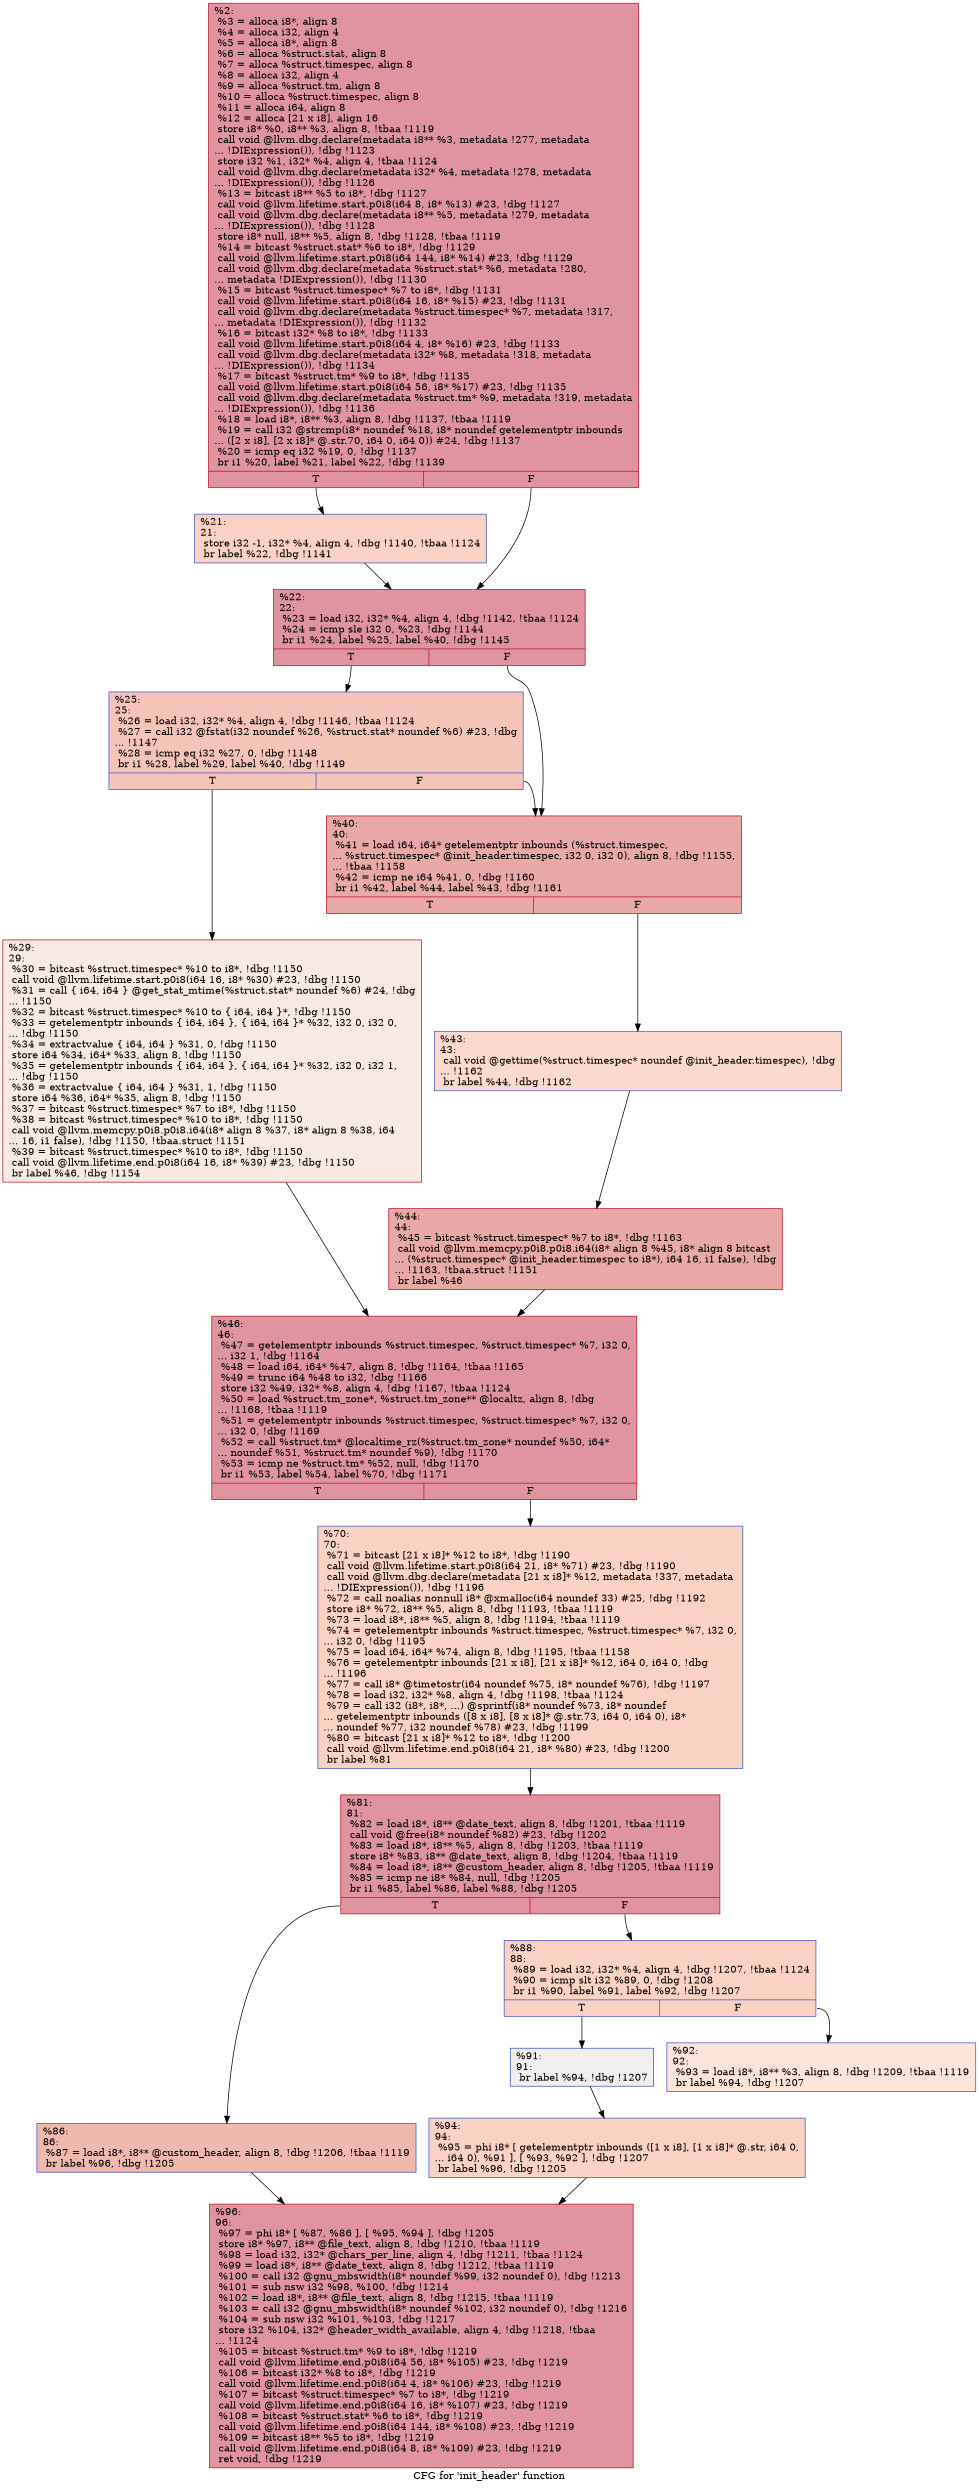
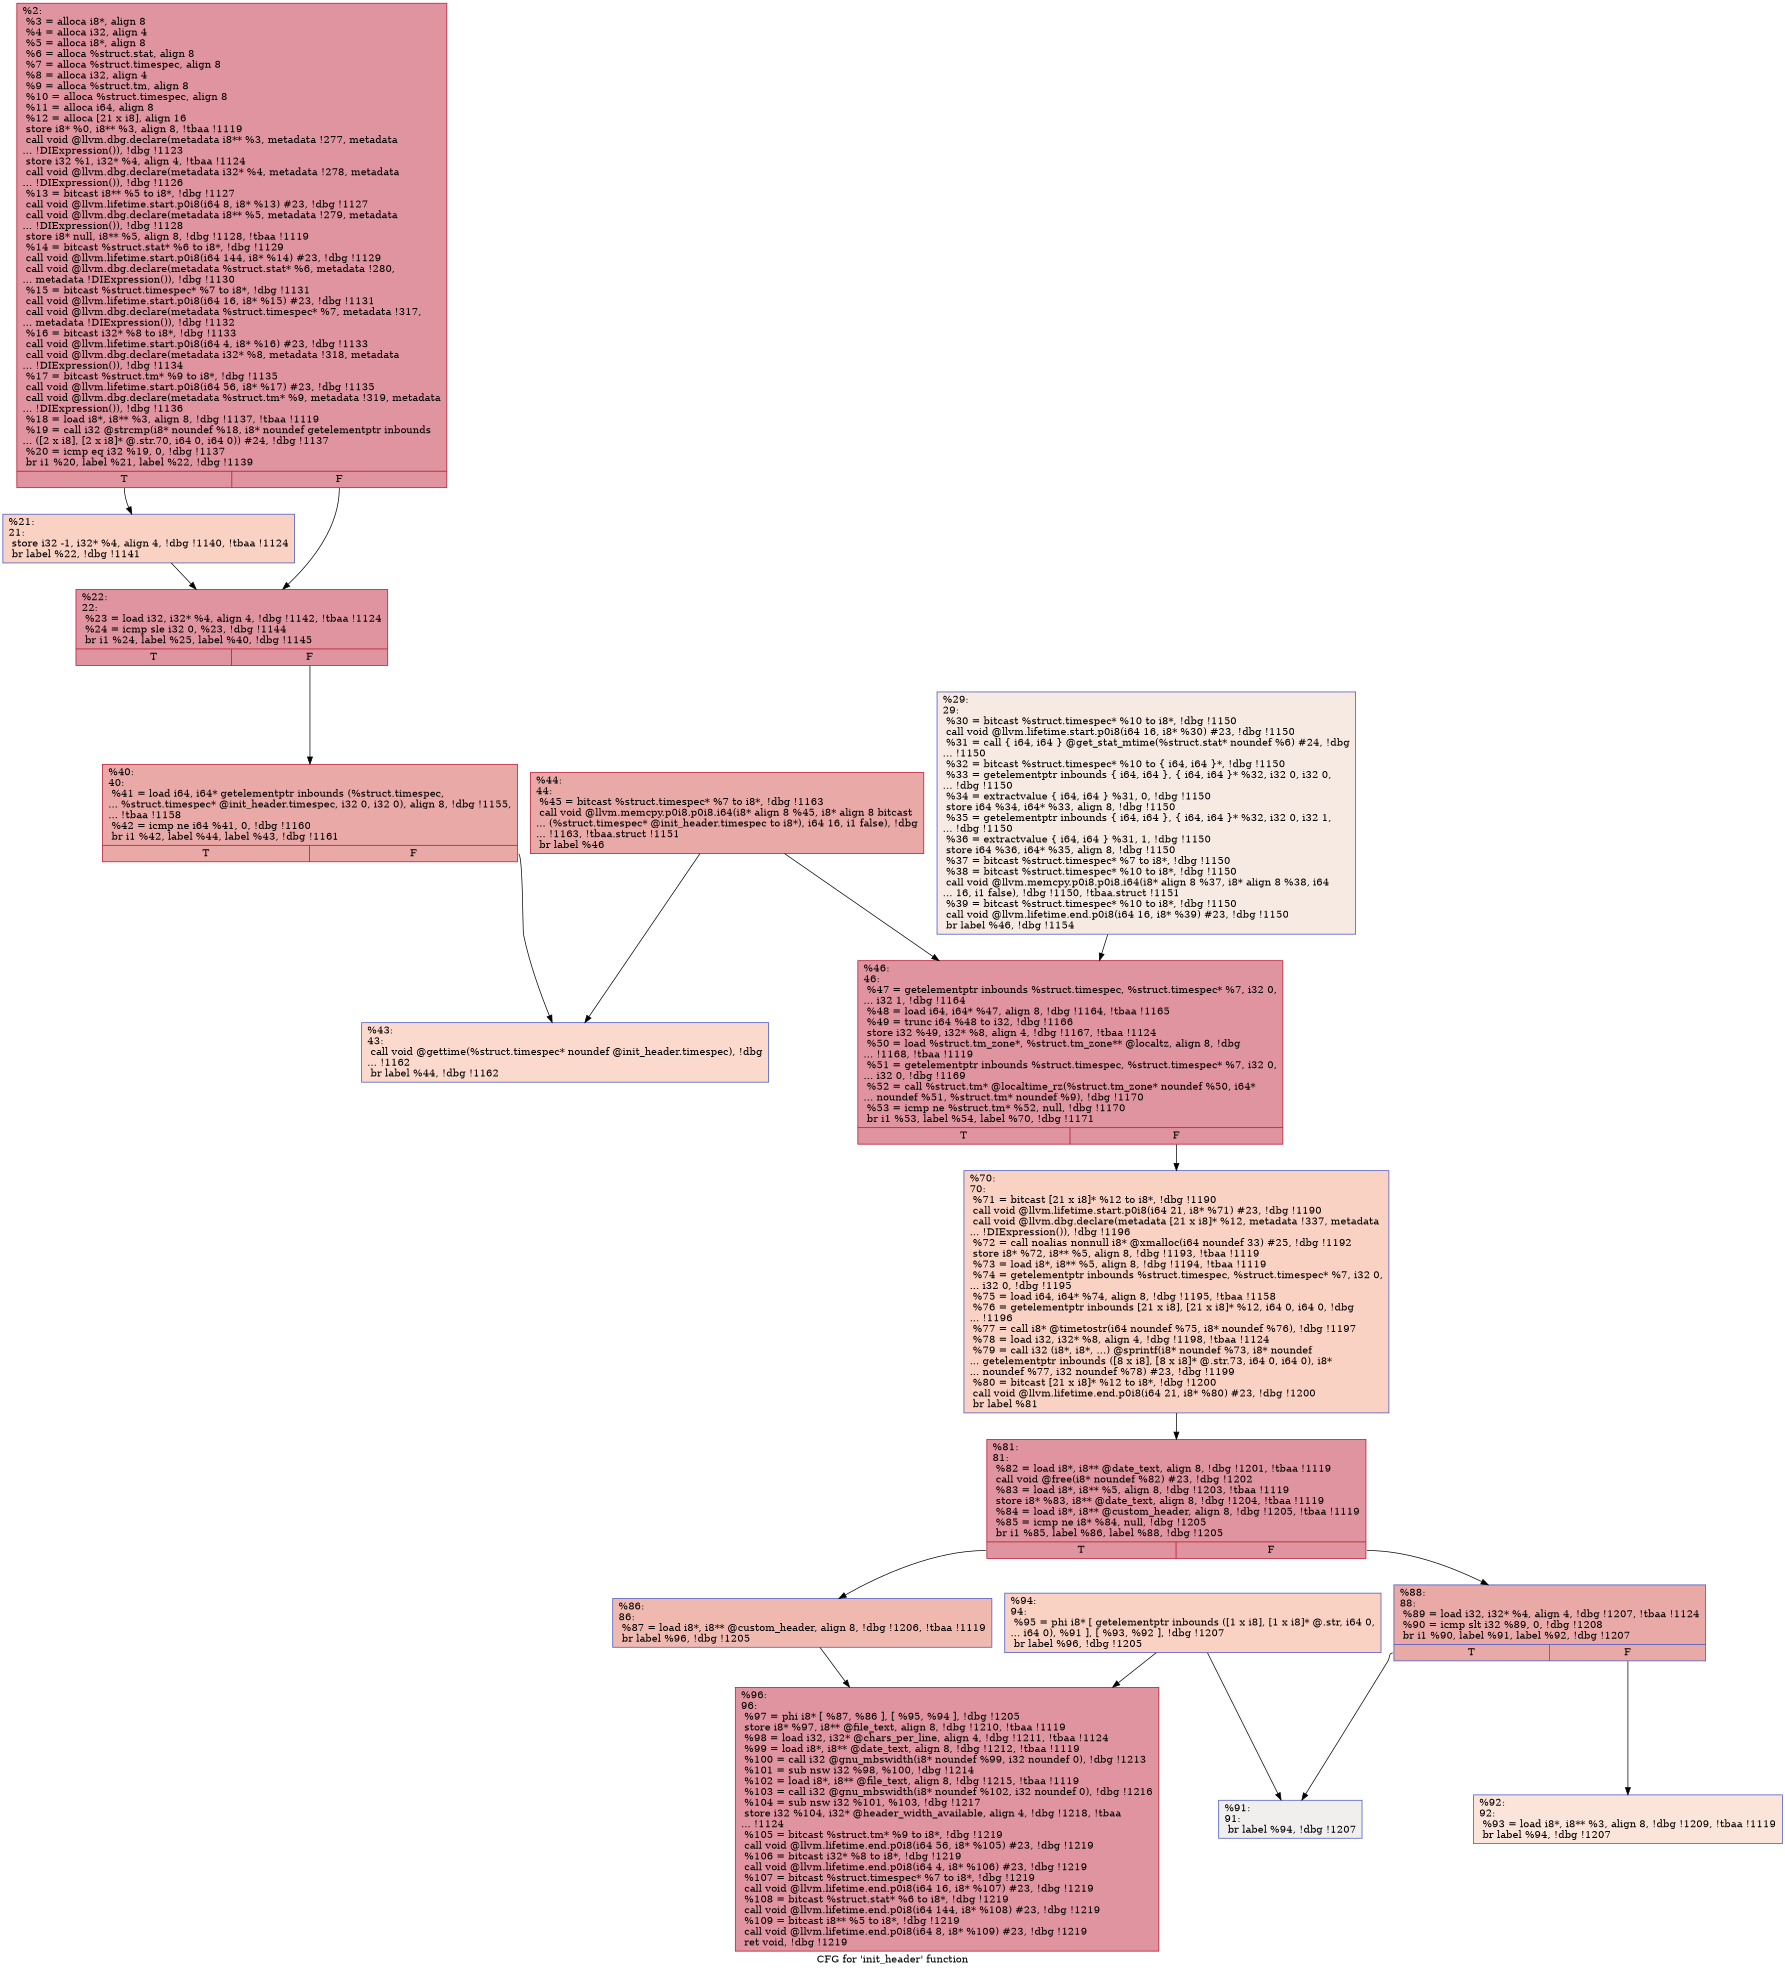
node "%25:": removed
node "%29:": color #b70d28ff -> #3d50c3ff
edge "%43:" -> "%44:": reversed
node "%88:": fillcolor #f4987a70 -> #ca3b3770
edge "%91:" -> "%94:": reversed
